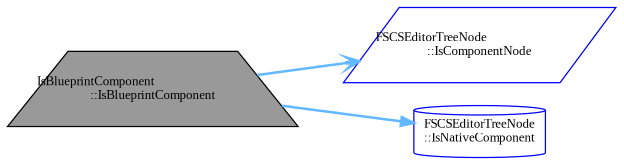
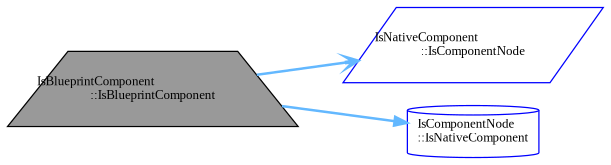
node "FSCSEditorTreeNode ::IsComponentNode": label "FSCSEditorTreeNode ::IsComponentNode" -> "IsNativeComponent ::IsComponentNode"
node "FSCSEditorTreeNode ::IsNativeComponent": label "FSCSEditorTreeNode ::IsNativeComponent" -> "IsComponentNode ::IsNativeComponent"
